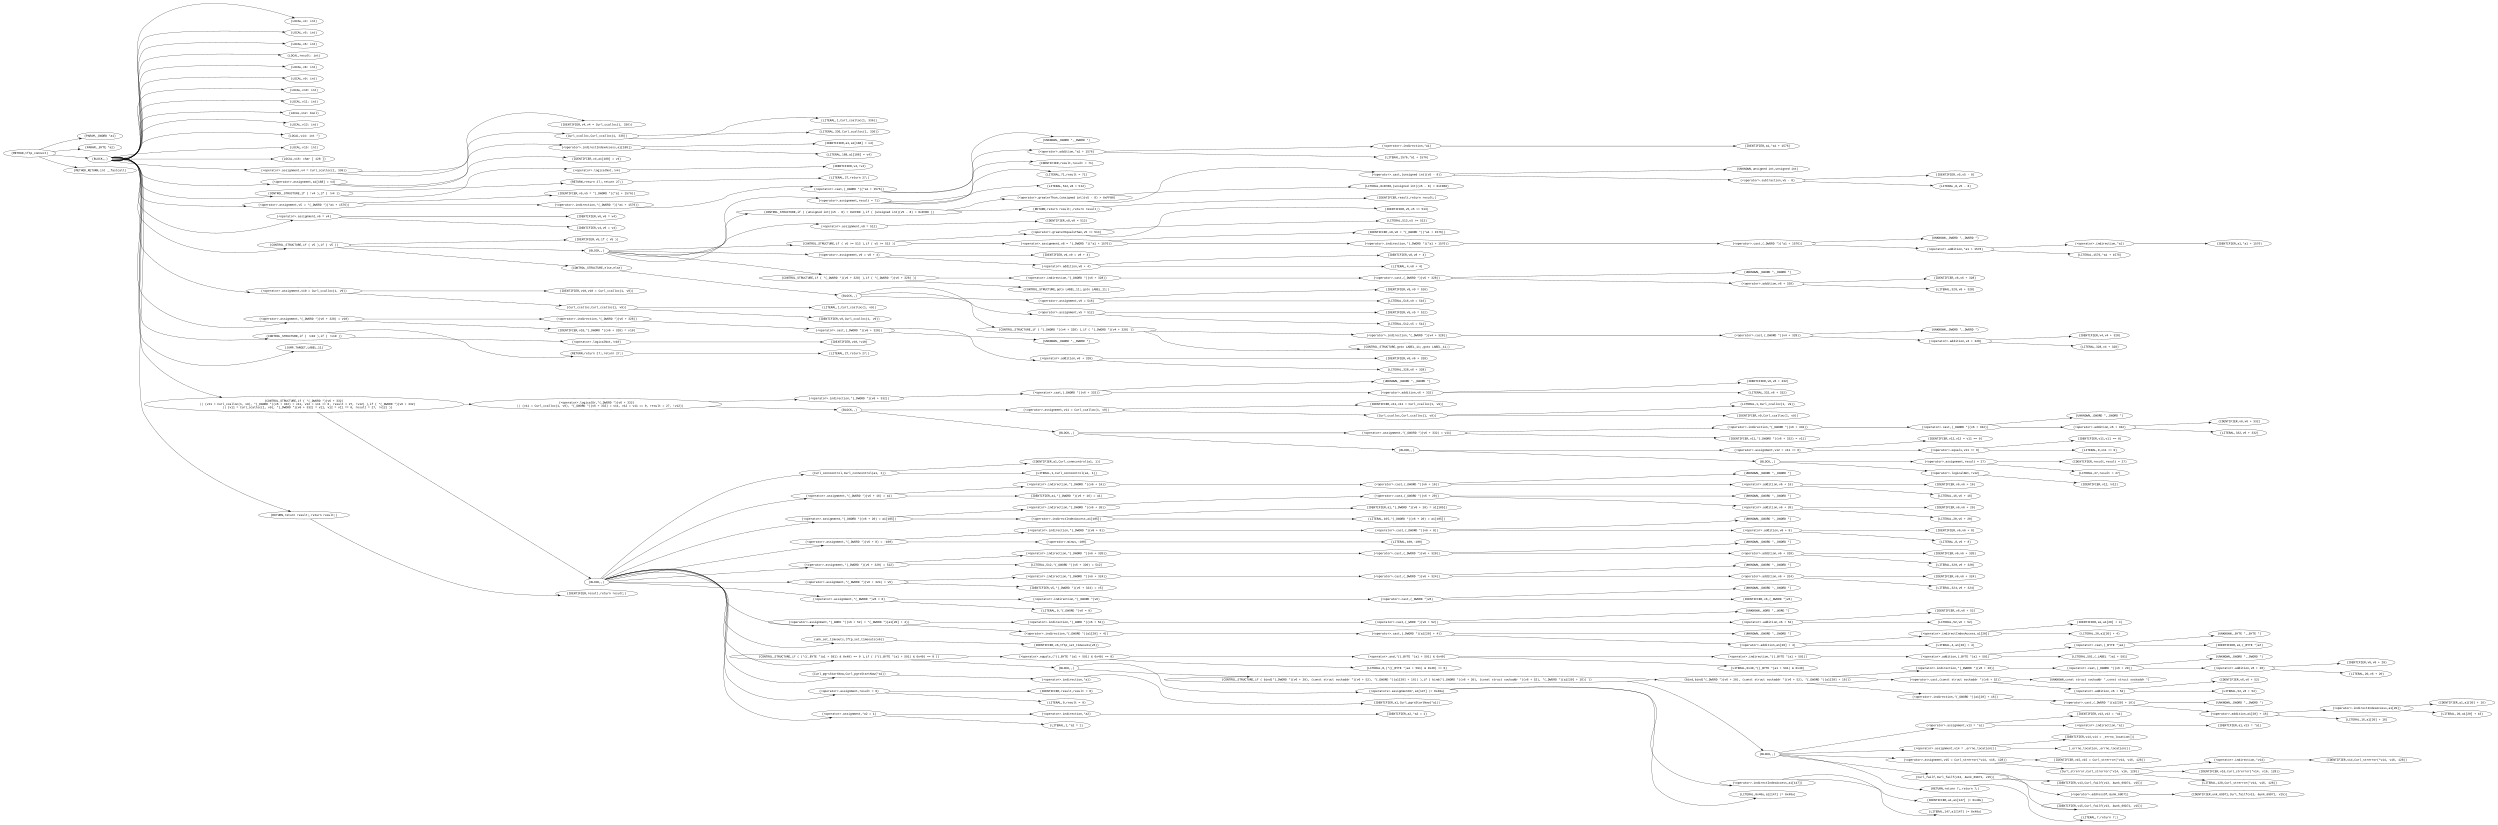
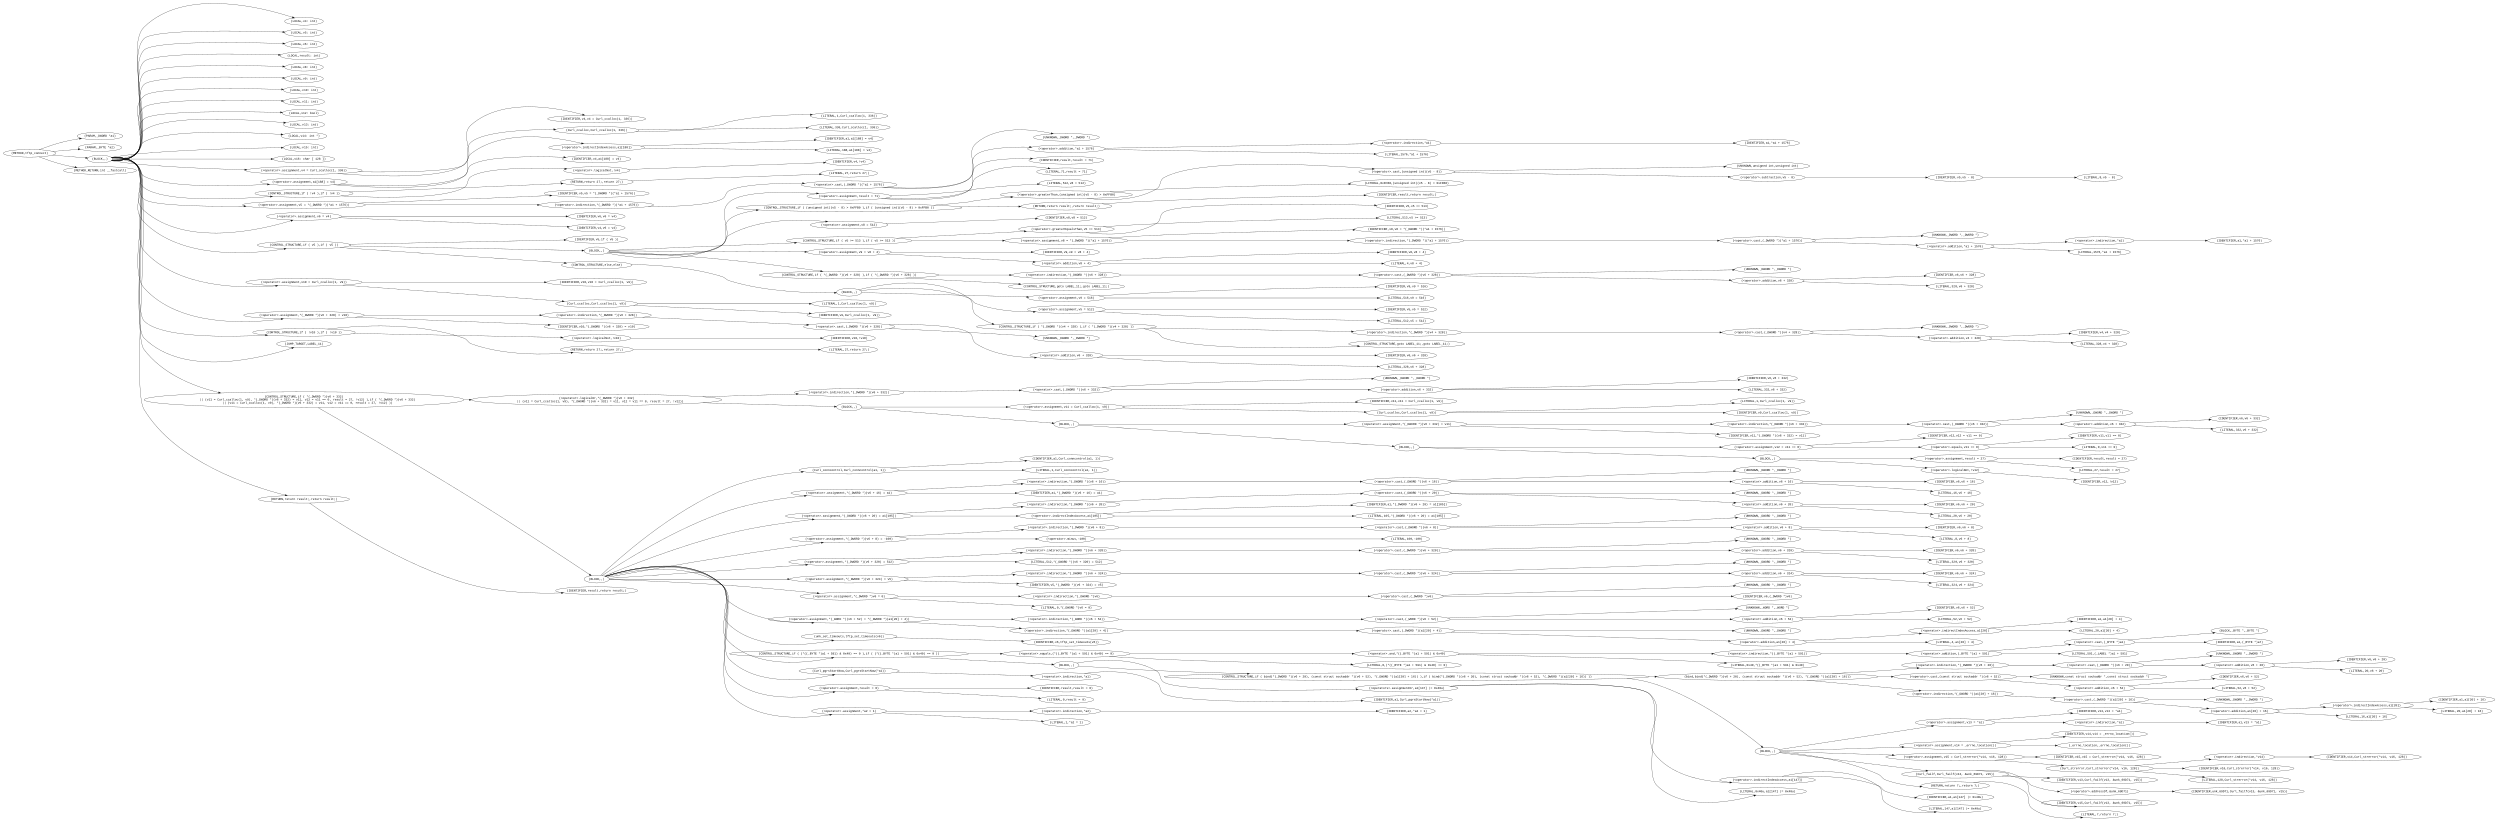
edge "(<operator>.subtraction,v5 - 8)" -> "(LITERAL,8,v5 - 8)": now "(IDENTIFIER,v5,v5 - 8)" -> "(LITERAL,8,v5 - 8)"
node "(UNKNOWN,_BYTE *,_BYTE *)": label "(UNKNOWN,_BYTE *,_BYTE *)" -> "(BLOCK,_BYTE *,_BYTE *)"
